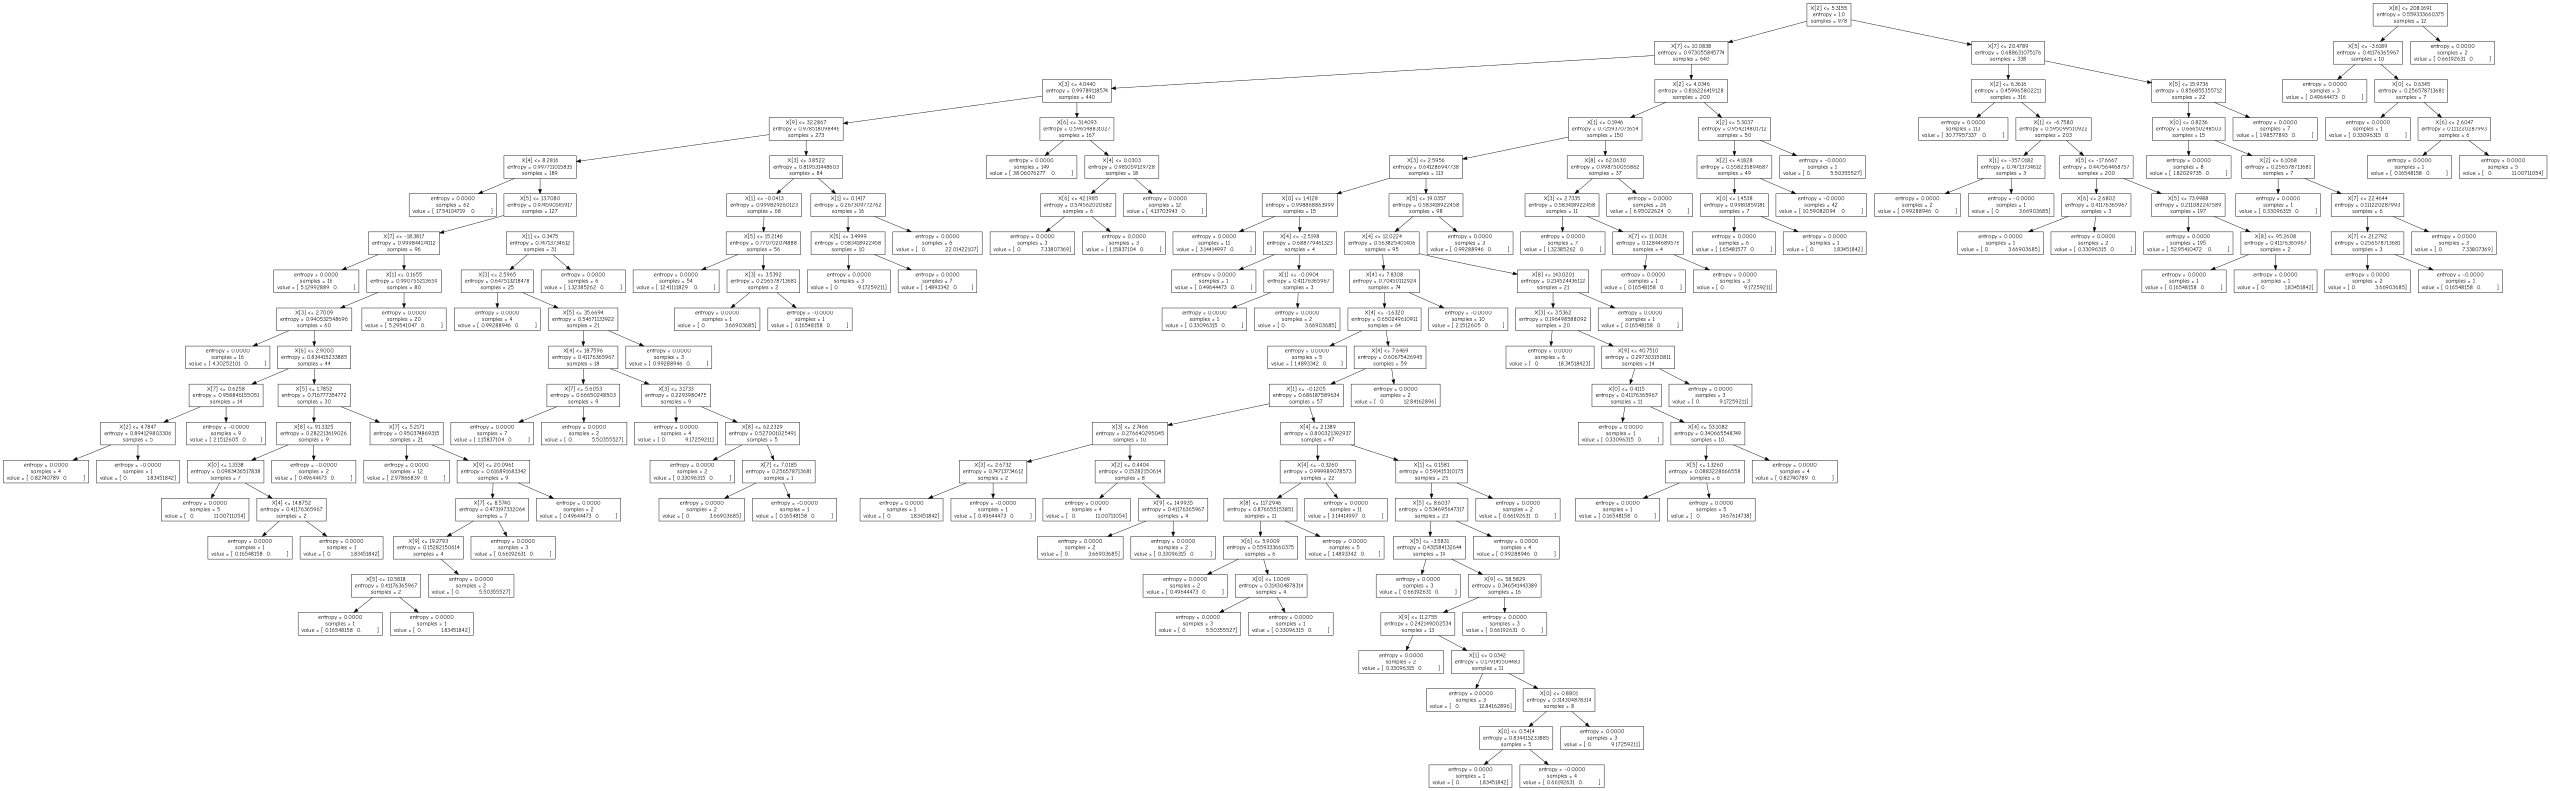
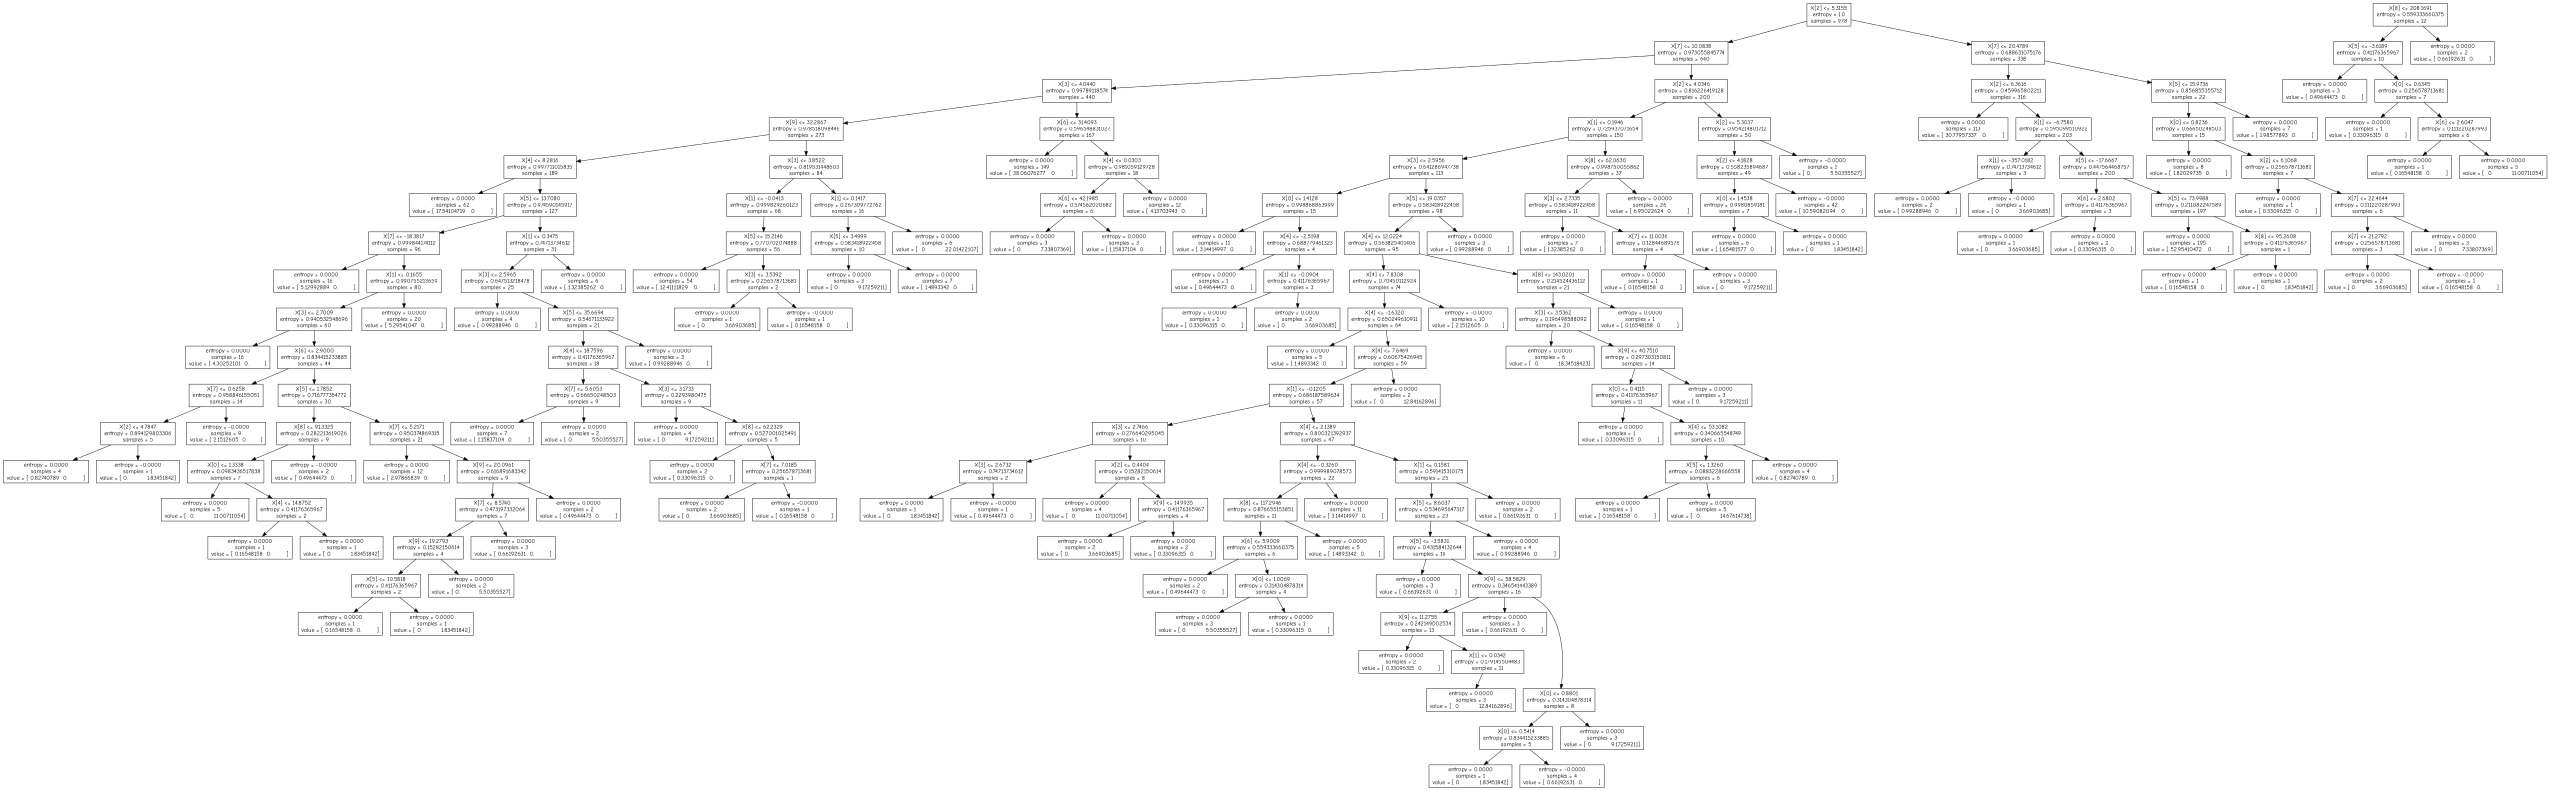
edge "X[5] <= 13.7080 entropy = 0.974590145917 samples = 127" -> "X[1] <= 0.3475 entropy = 0.74713734612 samples = 31": added
node "X[8] <= 95.2608 entropy = 0.41176365967 samples = 2": label "X[8] <= 95.2608 entropy = 0.41176365967 samples = 2" -> "X[8] <= 95.2608 entropy = 0.41176365967 samples = 1"
edge "X[9] <= 19.2793 entropy = 0.15282150614 samples = 4" -> "X[5] <= 10.5818 entropy = 0.41176365967 samples = 2": added
edge "X[1] <= 0.0342 entropy = 0.179145504483 samples = 11" -> "X[0] <= 0.8801 entropy = 0.314304878314 samples = 8": now "X[9] <= 58.5829 entropy = 0.346541443389 samples = 16" -> "X[0] <= 0.8801 entropy = 0.314304878314 samples = 8"
